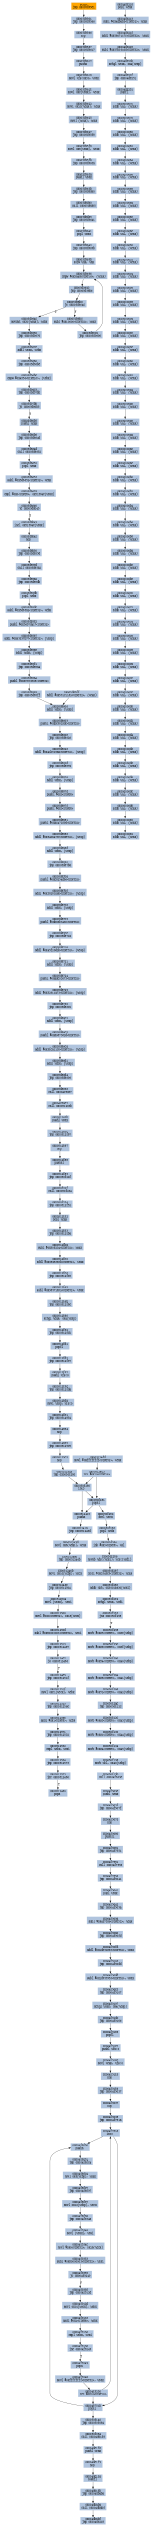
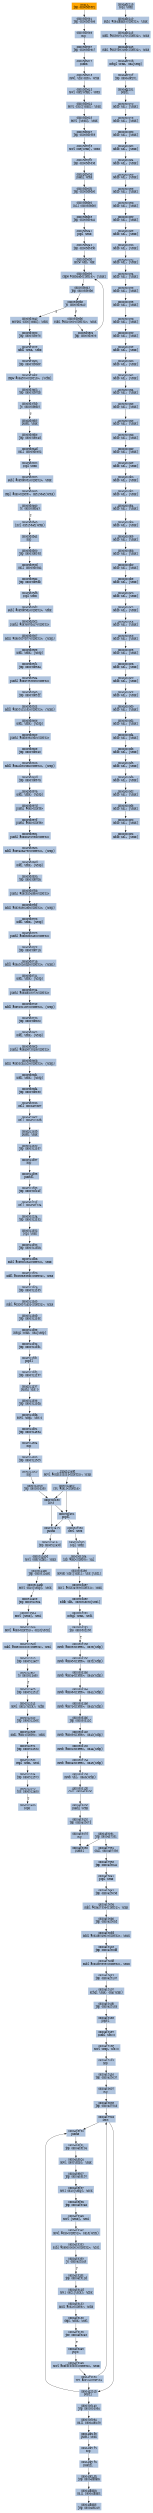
edge "0x005d85a9 jmp 0x005d85ff" -> "0x005d8606 addl %ebx, (%esp)": now "0x005d85a9 jmp 0x005d85ff" -> "0x005d85ff addl $0x591c1182<UINT32>, (%esp)"
edge "0x004f9080 pushfl" -> "0x004f9081 jmp 0x004f7551": reversed
